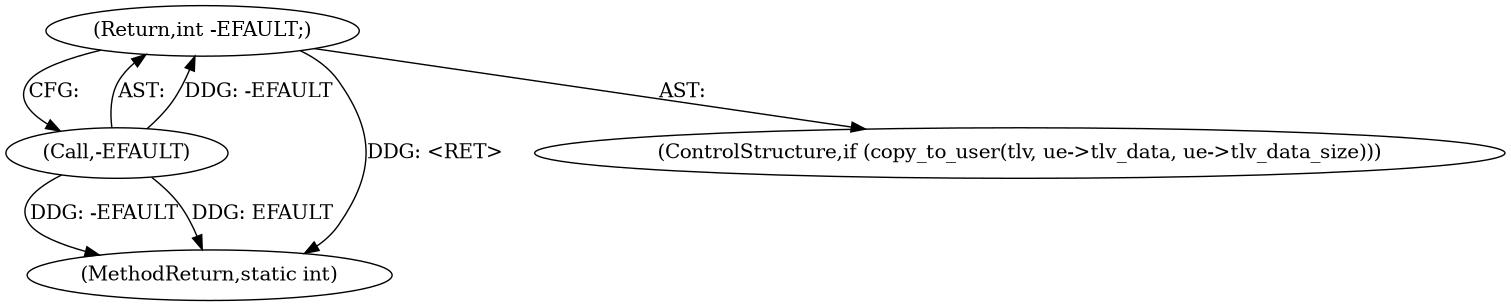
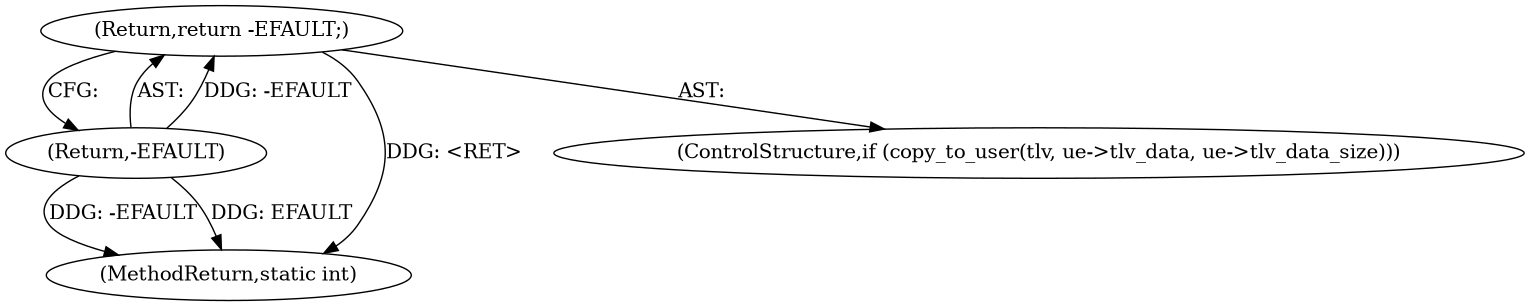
node "(Return,int -EFAULT;)": label "(Return,int -EFAULT;)" -> "(Return,return -EFAULT;)"
node "(Call,-EFAULT)": label "(Call,-EFAULT)" -> "(Return,-EFAULT)"
